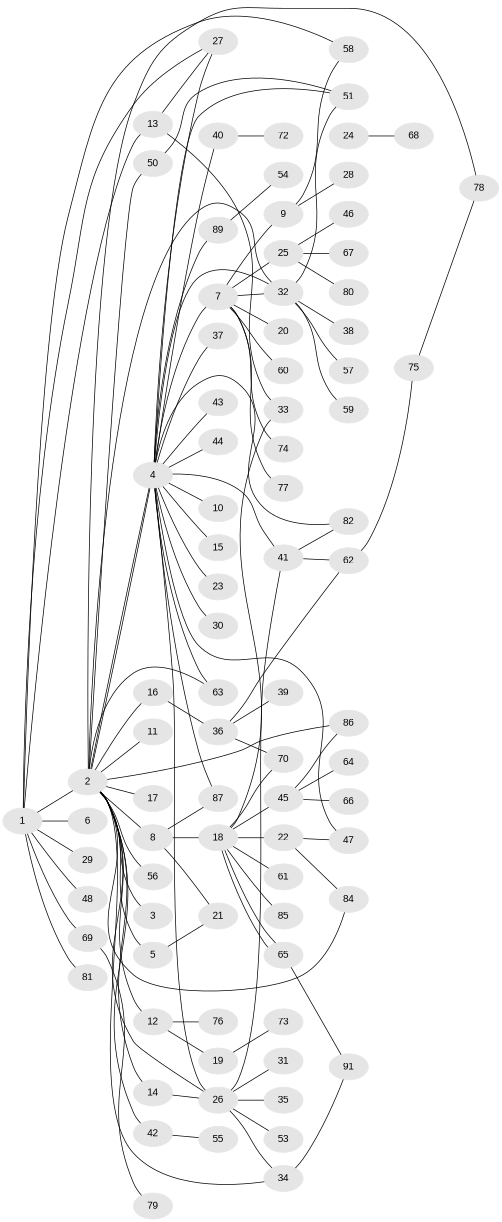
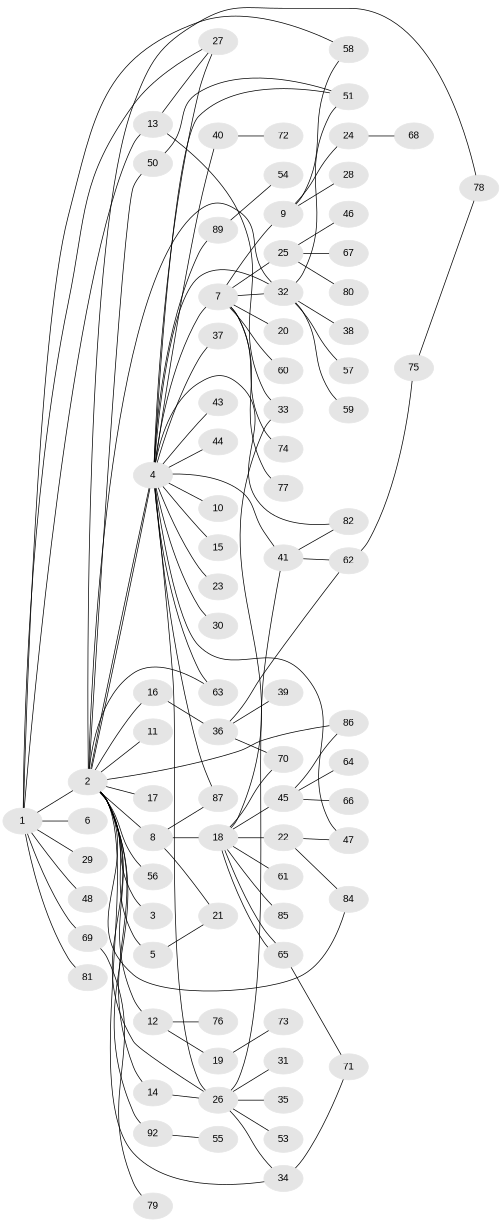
edge "24" -- "9": added
node "91": label "91" -> "71"
node "42": label "42" -> "92"
